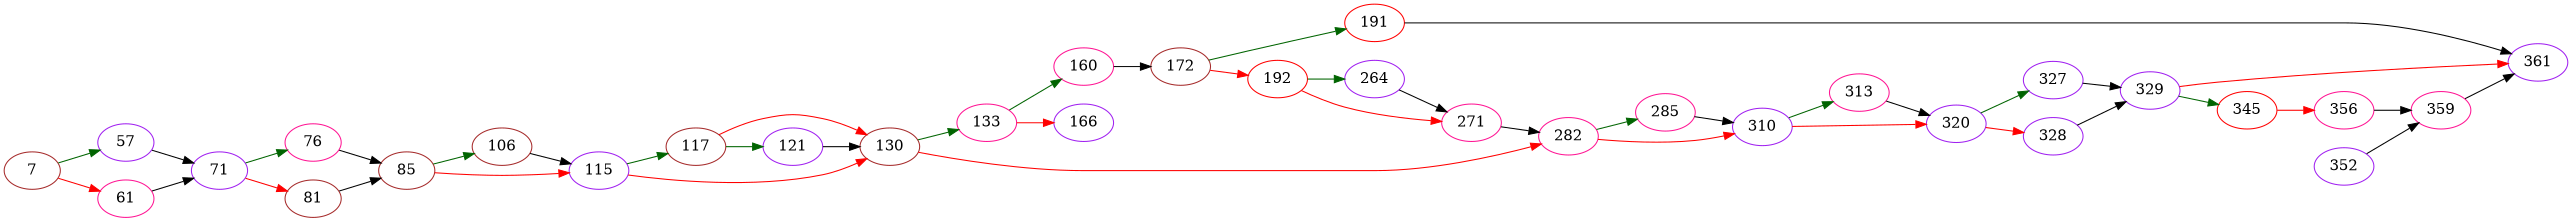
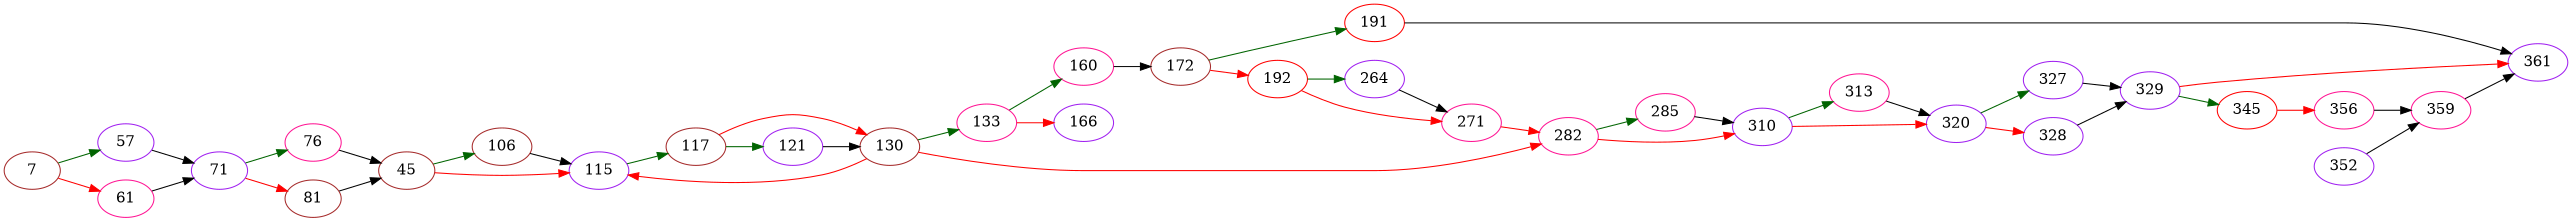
edge "271" -> "282": color black -> red
node "85": label "85" -> "45"
edge "115" -> "130": reversed
